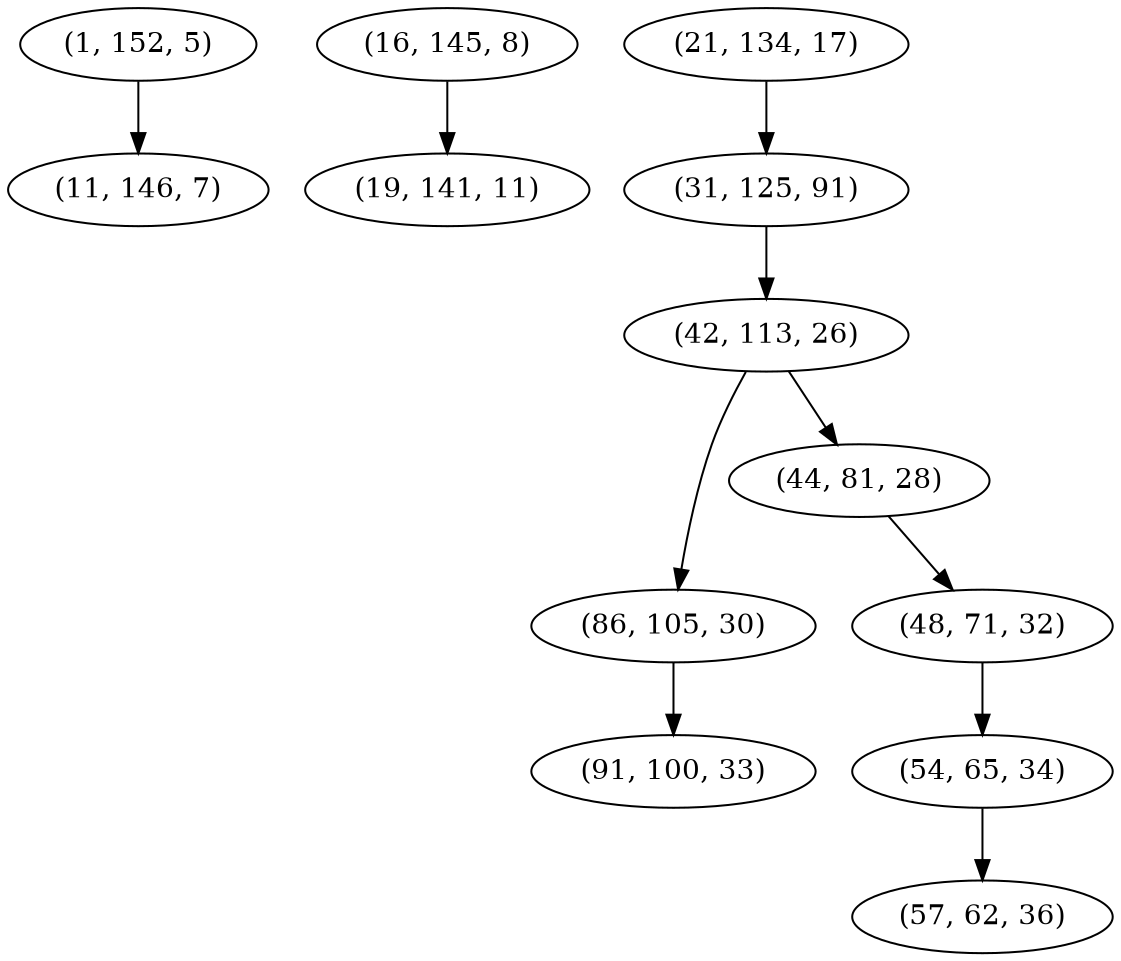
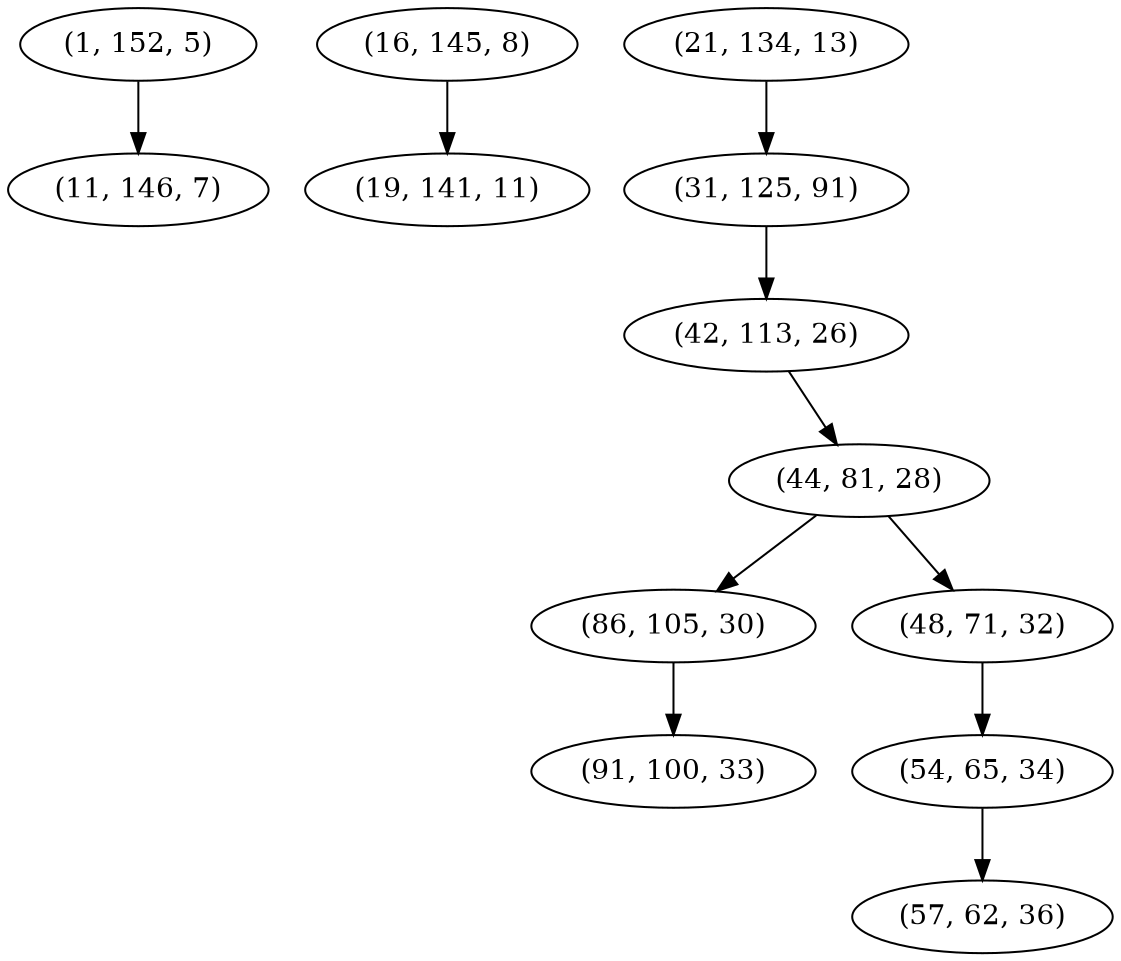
node "(21, 134, 17)": label "(21, 134, 17)" -> "(21, 134, 13)"
edge "(42, 113, 26)" -> "(86, 105, 30)": now "(44, 81, 28)" -> "(86, 105, 30)"
